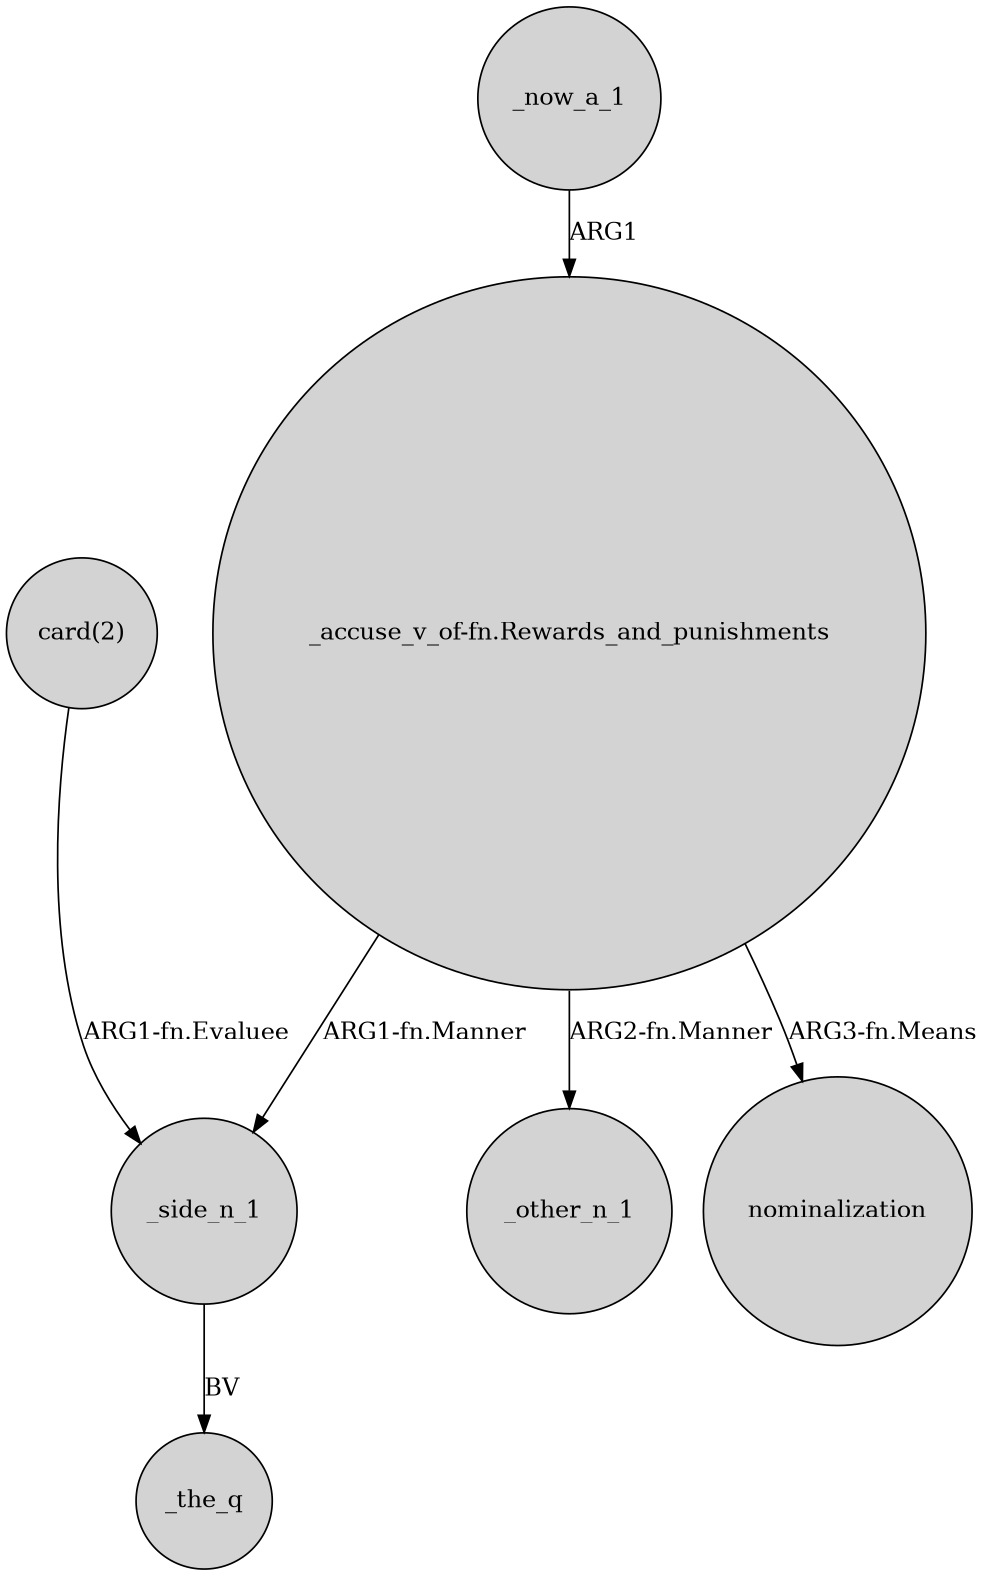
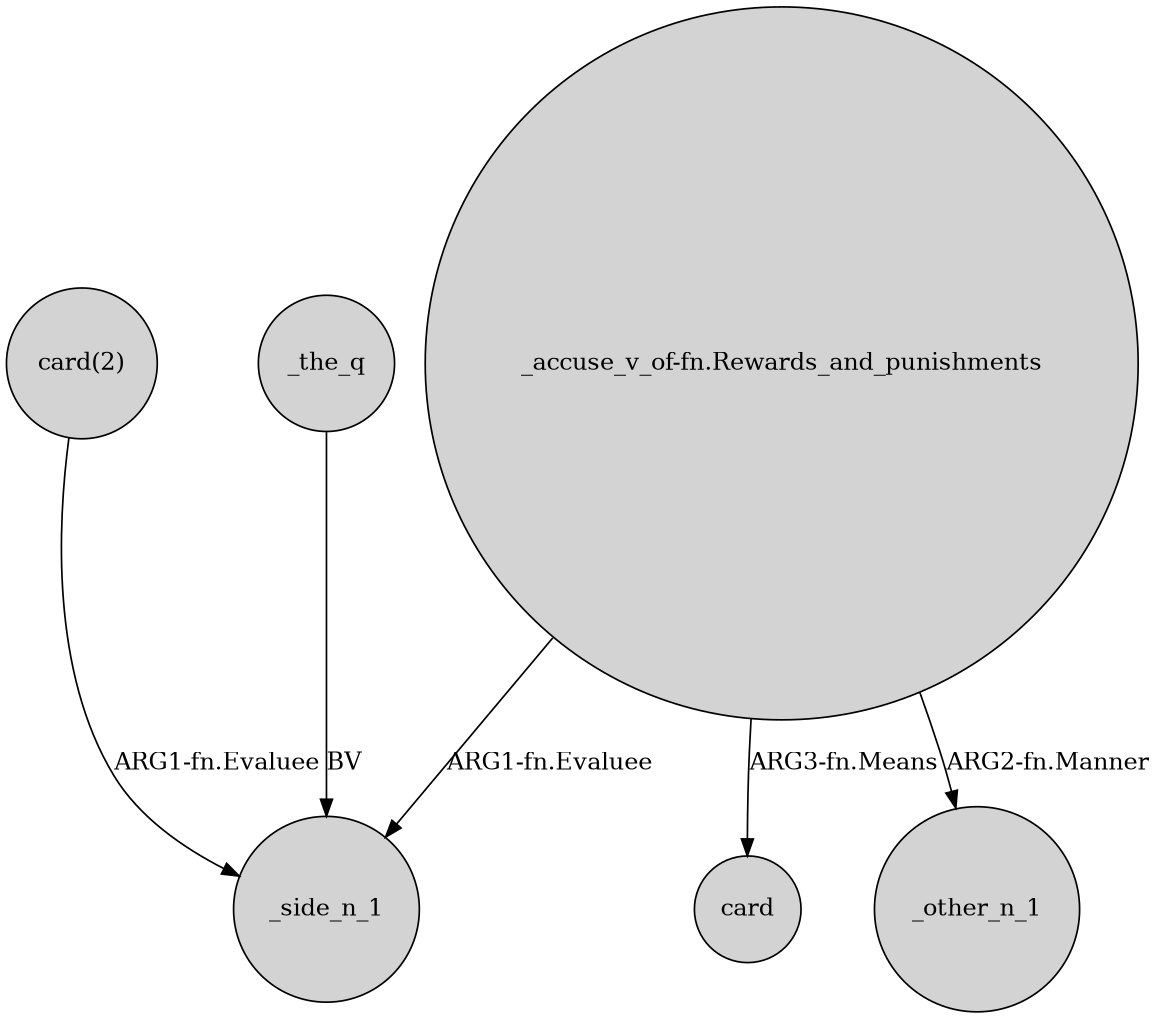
node "_now_a_1": removed
edge "_accuse_v_of-fn.Rewards_and_punishments" -> "_side_n_1": label "ARG1-fn.Manner" -> "ARG1-fn.Evaluee"
node "nominalization": label "nominalization" -> "card"
edge "_side_n_1" -> "_the_q": reversed
